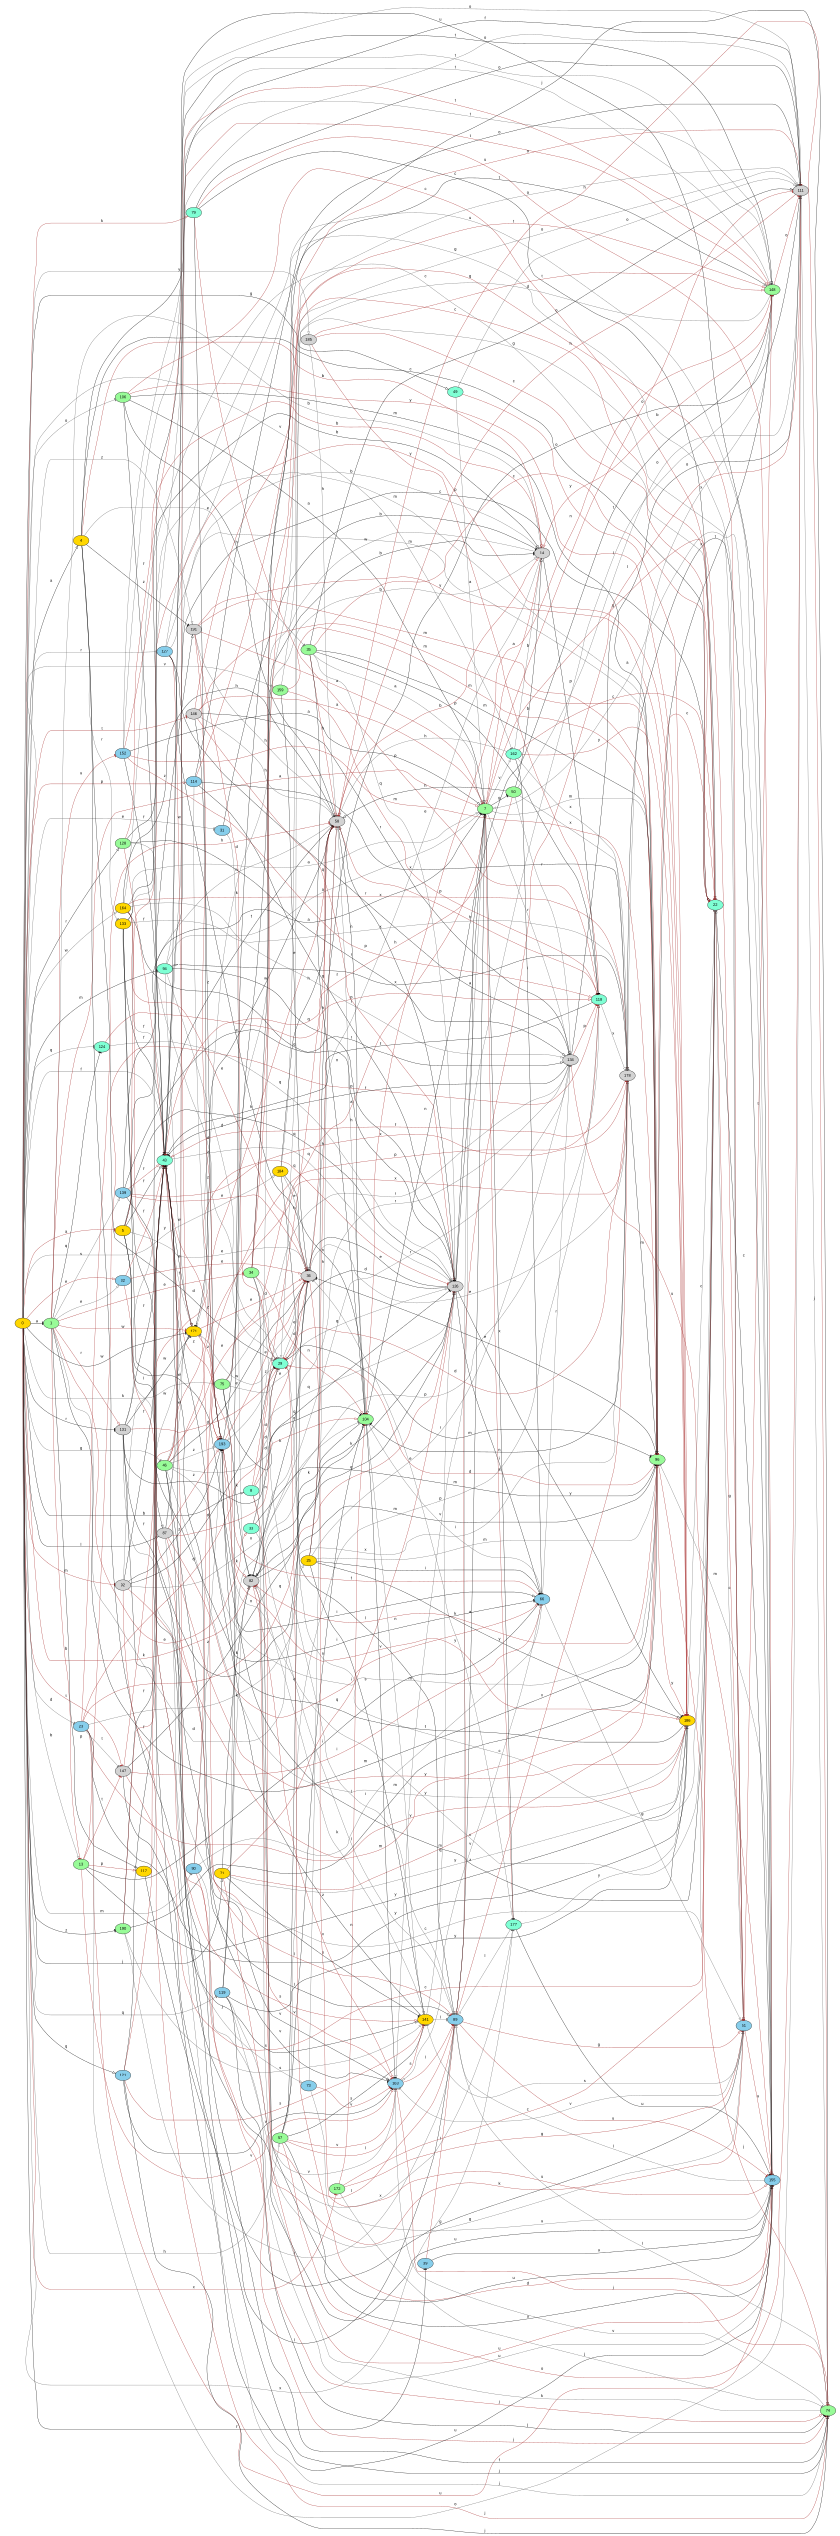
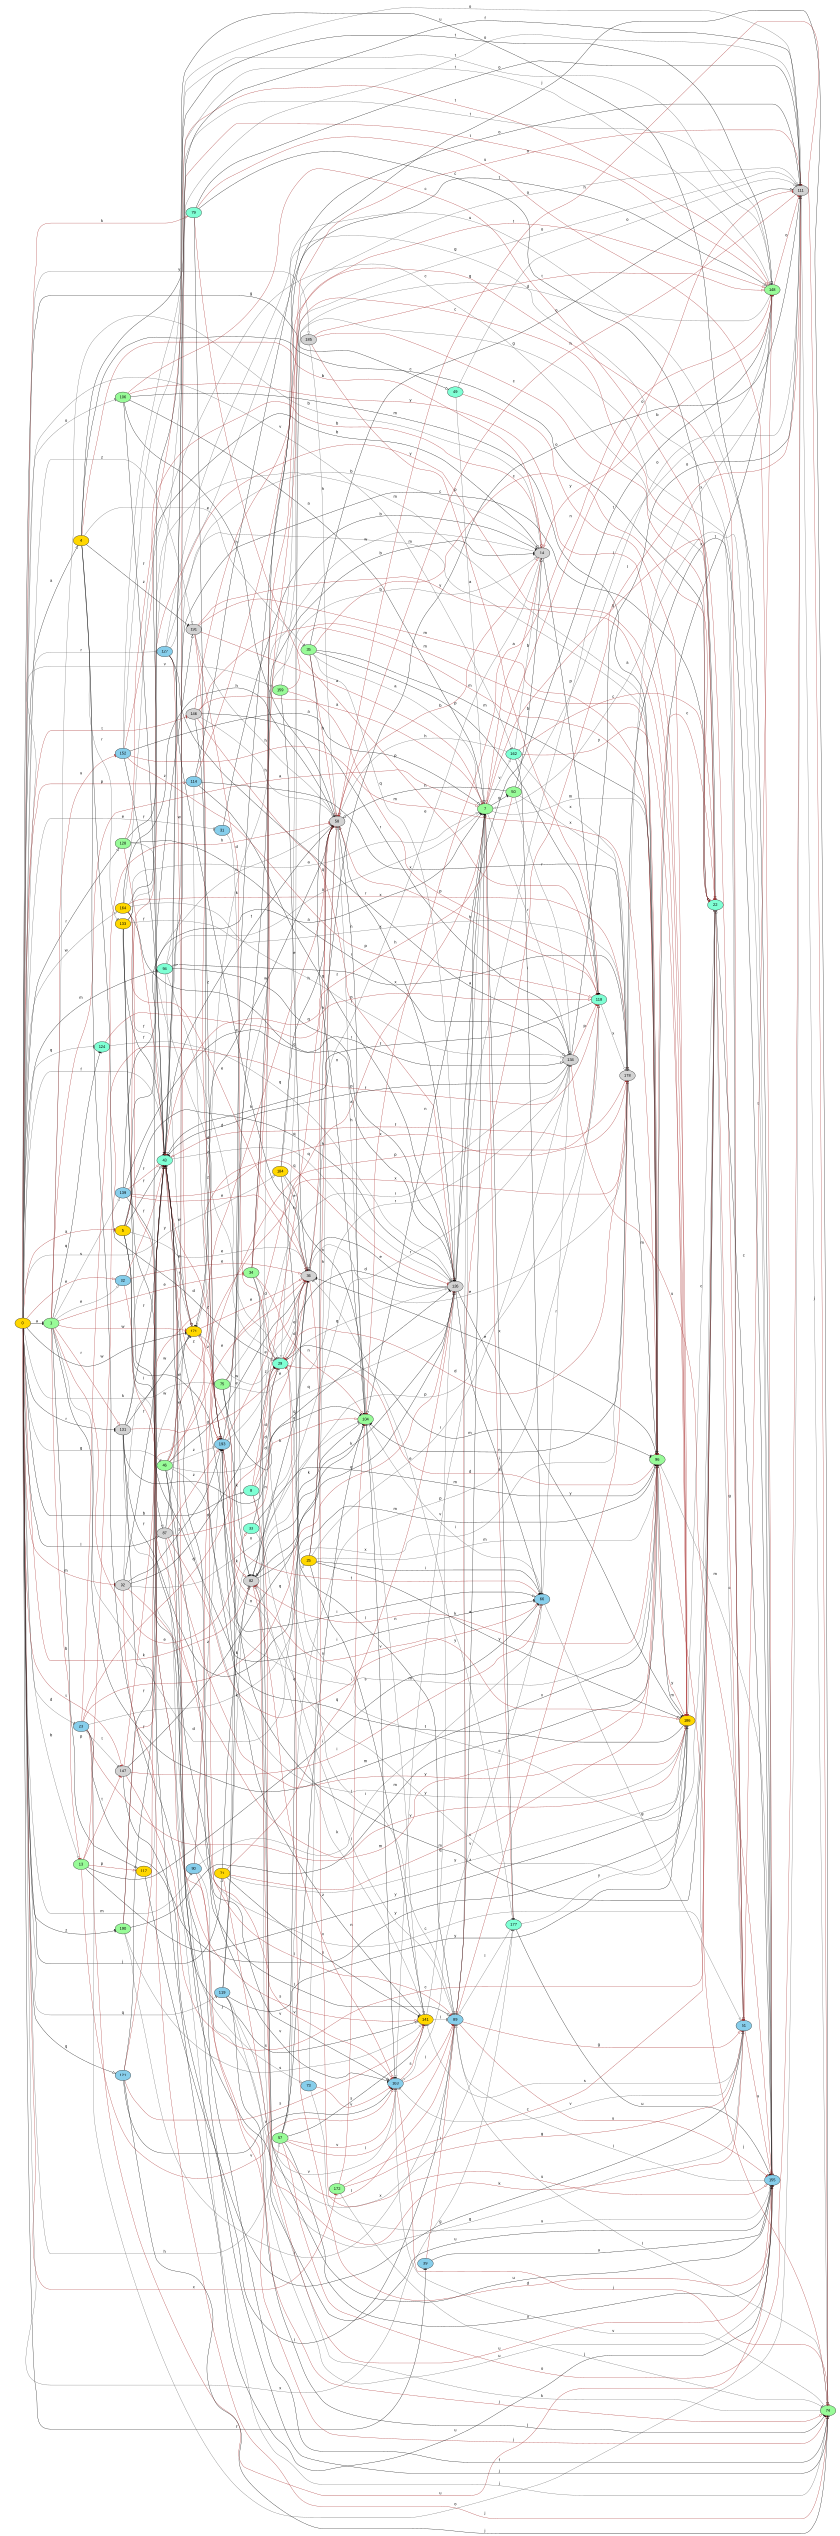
edge "186" -> "96": added, label "m"
